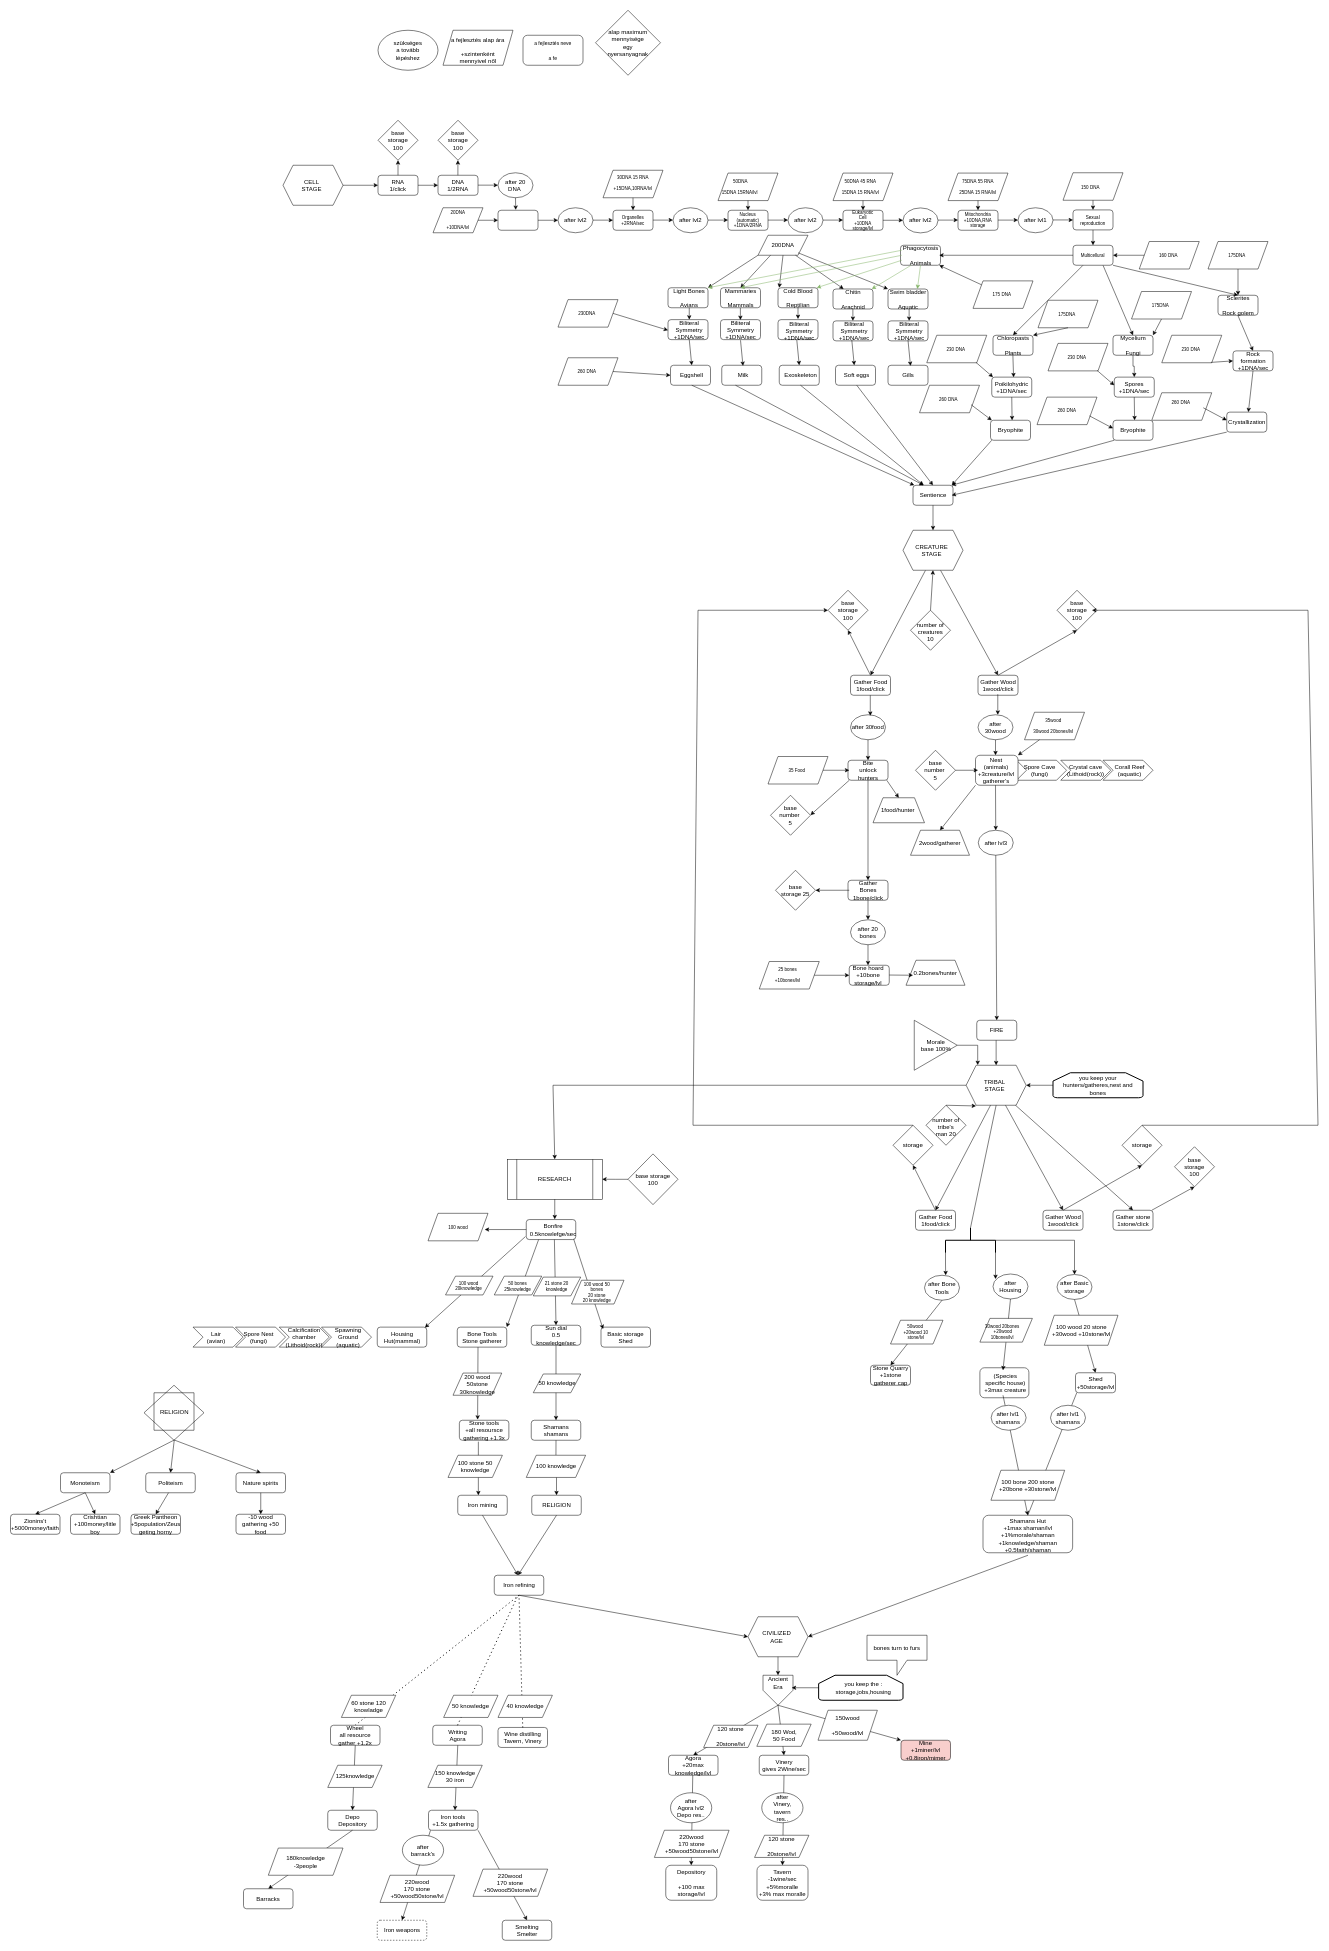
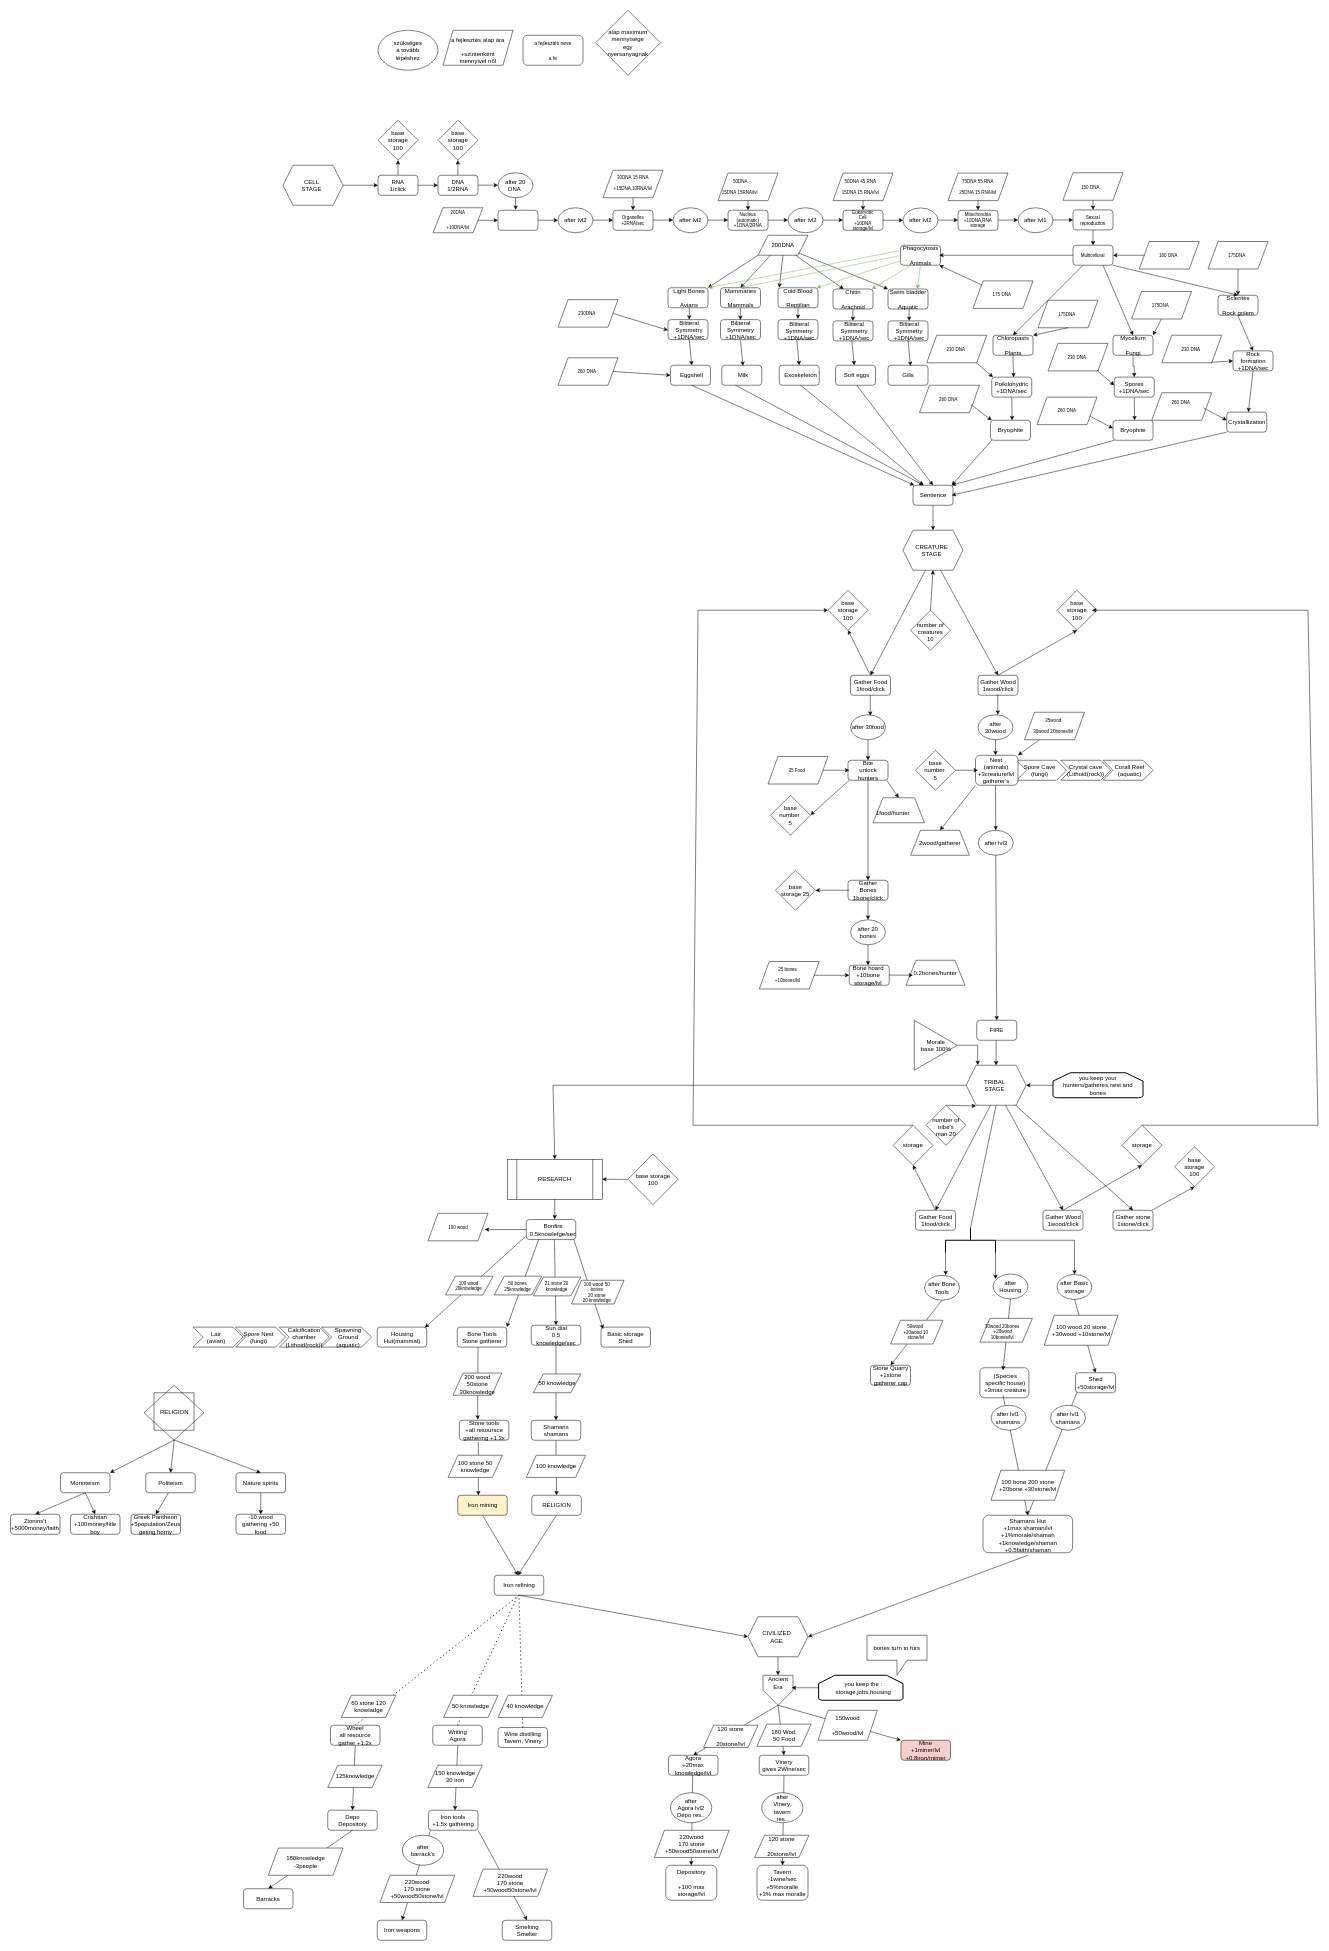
node "1food/hunter": moved (898, 810) -> (893, 813)
node "Iron mining": fillcolor #ffffff -> #fff2cc
node "Iron weapons": style dashed -> solid
